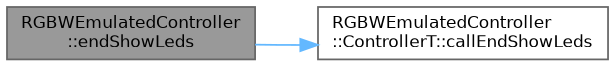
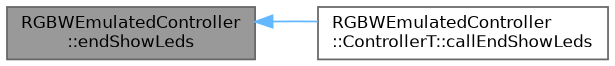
edge "RGBWEmulatedController ::endShowLeds" -> "RGBWEmulatedController ::ControllerT::callEndShowLeds": reversed
